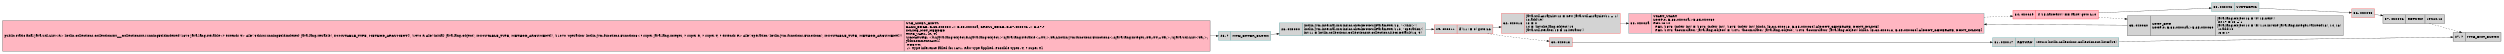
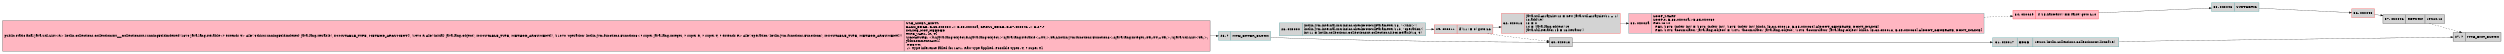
node "33: 0x002a": text "START_START" -> "LOOP_START"
node "35: 0x0030": removed
node "32: 0x0018": text "r4 = (invoke.lang.Object) r9" -> "r4 = (java.lang.Object) r9"
edge "26: ?" -> "28: 0x0000": now "26: ?" -> "30: 0x0013"
node "30: 0x0013": color red -> black
node "31: 0x0017": text "RETURN" -> "EDGE"
